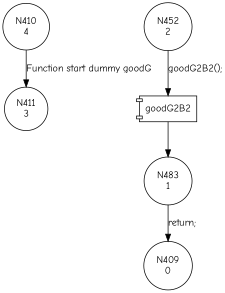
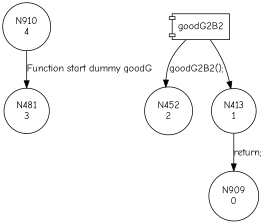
node "N410 4": label "N410 4" -> "N910 4"
edge "N452 2" -> "goodG2B2": reversed
node "N411 3": label "N411 3" -> "N481 3"
node "N483 1": label "N483 1" -> "N413 1"
node "N409 0": label "N409 0" -> "N909 0"
